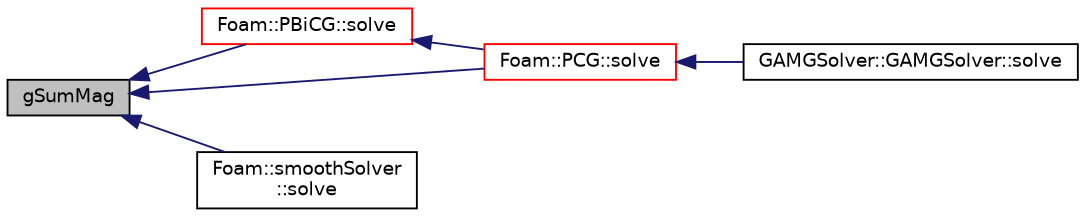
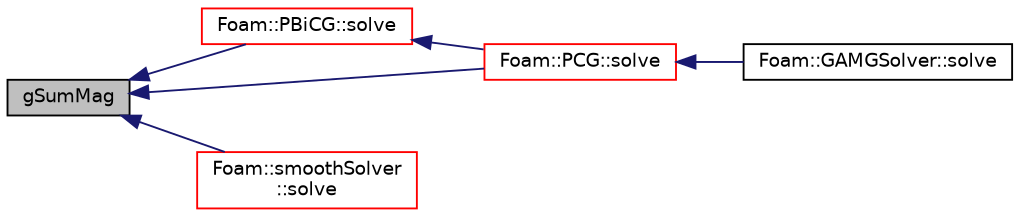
node "GAMGSolver::GAMGSolver::solve": label "GAMGSolver::GAMGSolver::solve" -> "Foam::GAMGSolver::solve"
node "Foam::smoothSolver ::solve": color black -> red
